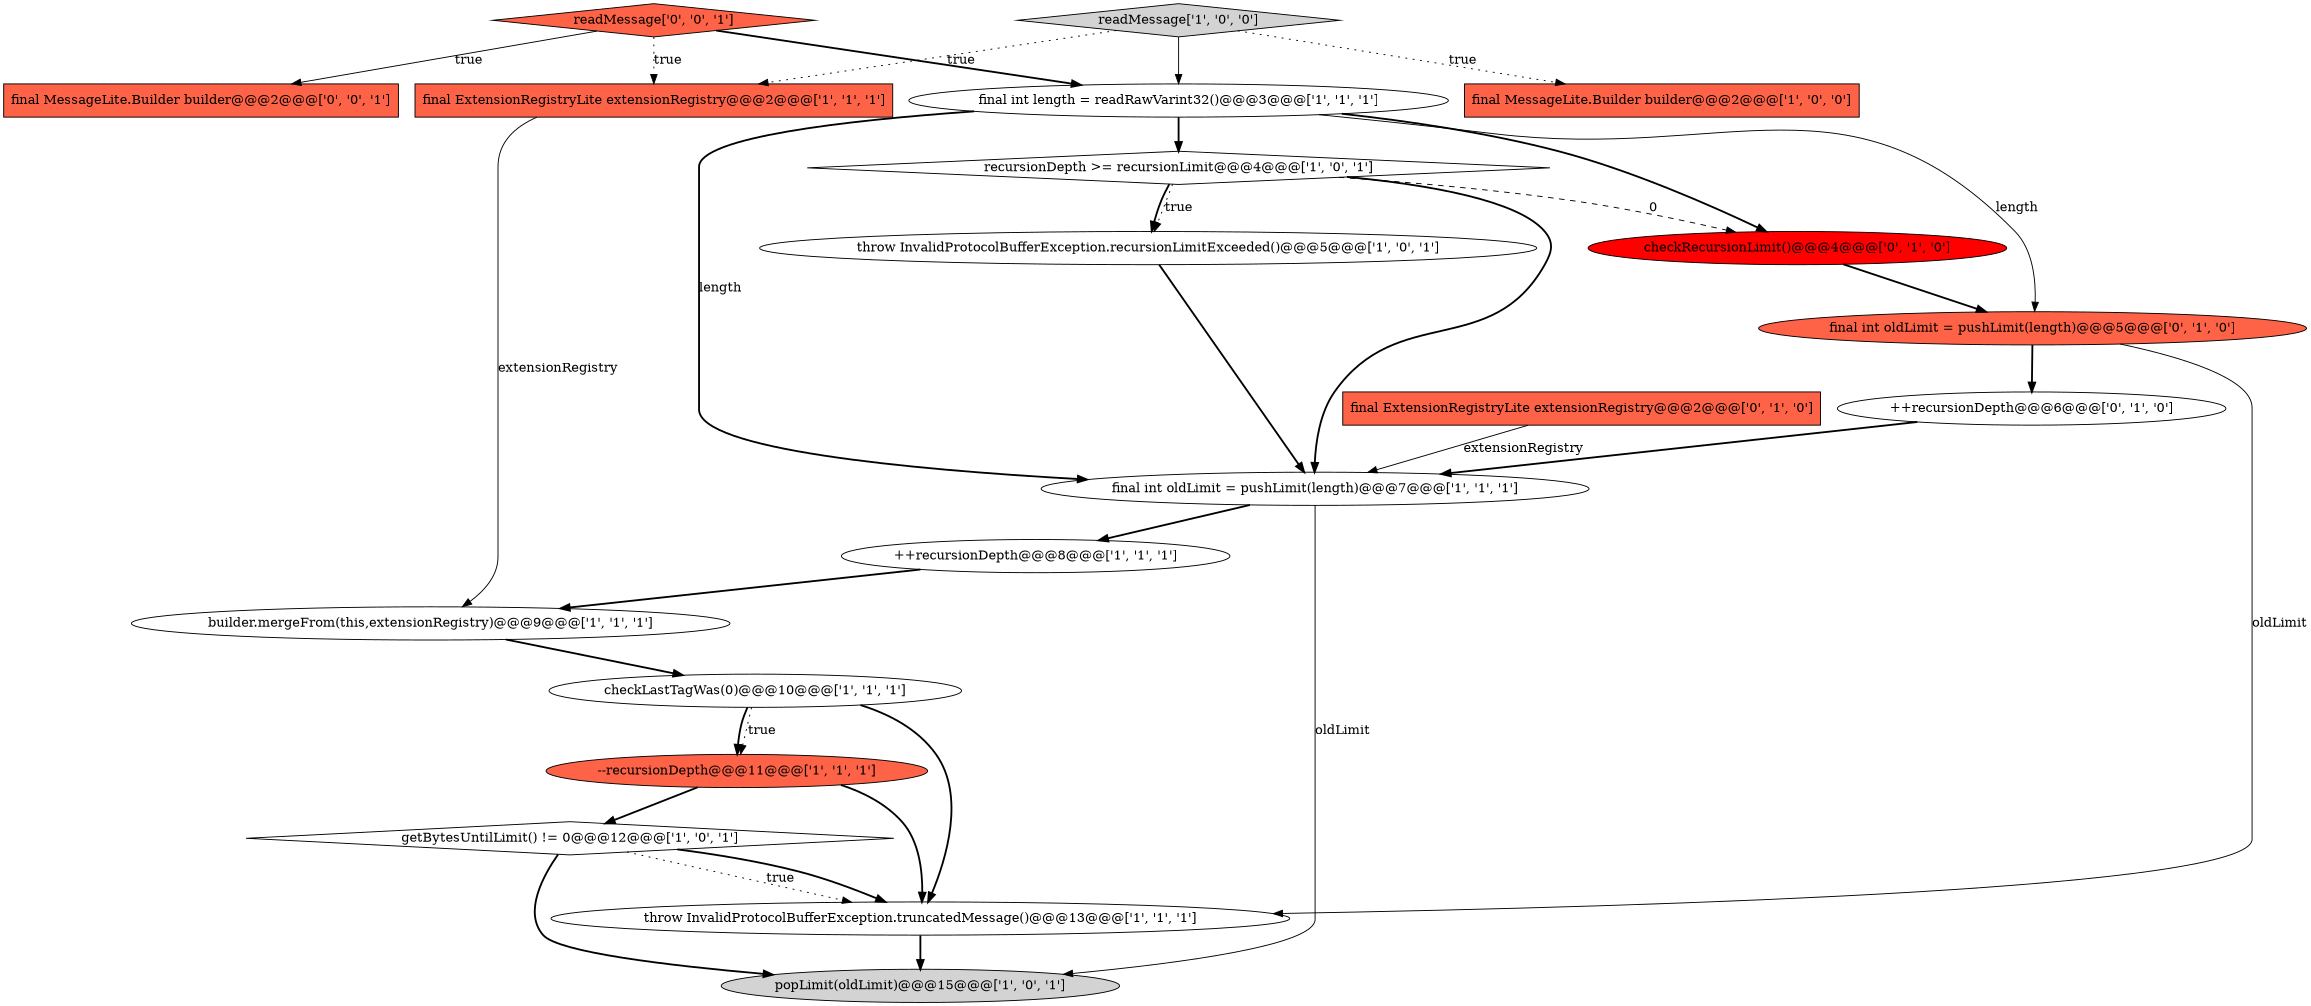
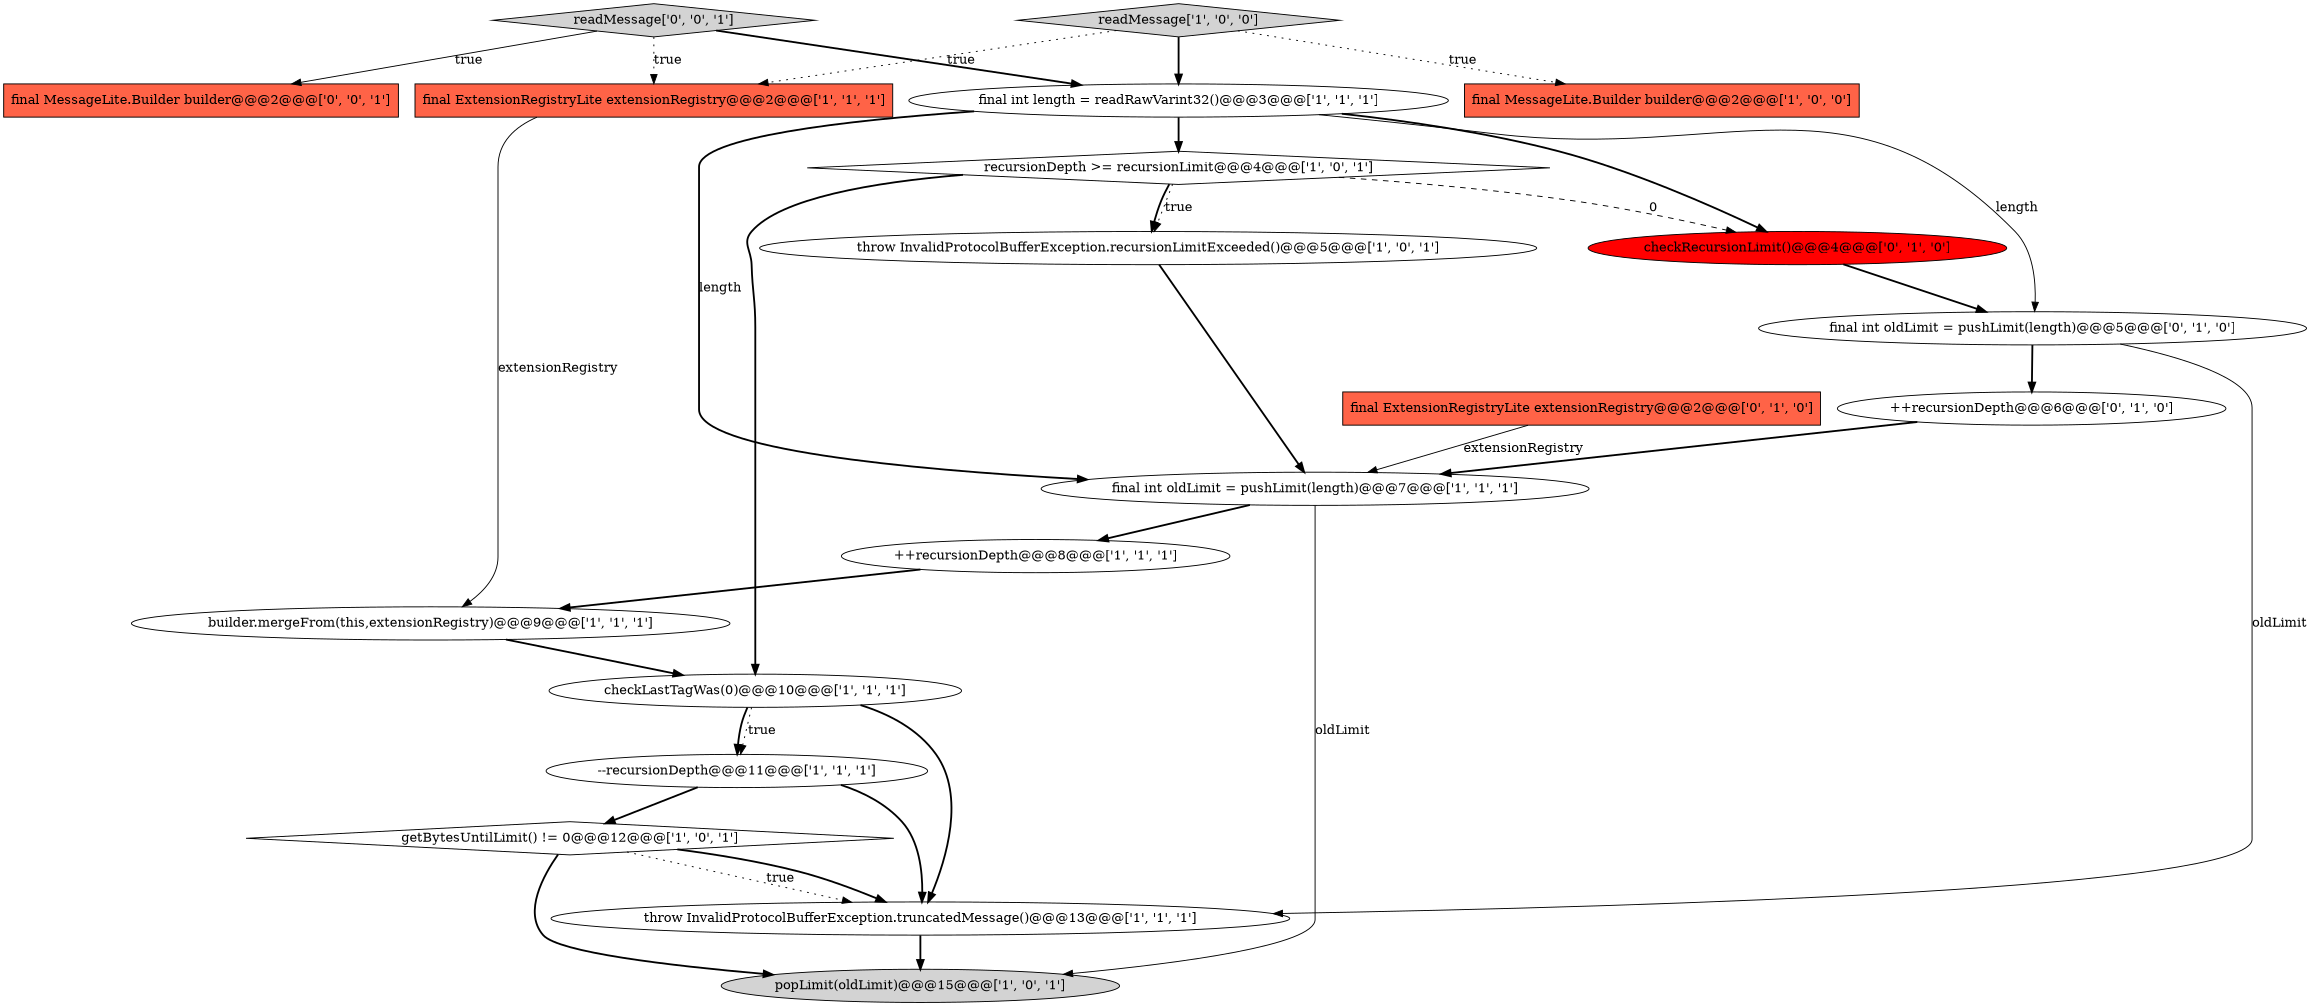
node "readMessage['0', '0', '1']": fillcolor tomato -> lightgray
edge "readMessage['1', '0', '0']" -> "final int length = readRawVarint32()@@@3@@@['1', '1', '1']": style solid -> bold
edge "recursionDepth >= recursionLimit@@@4@@@['1', '0', '1']" -> "final int oldLimit = pushLimit(length)@@@7@@@['1', '1', '1']": now "recursionDepth >= recursionLimit@@@4@@@['1', '0', '1']" -> "checkLastTagWas(0)@@@10@@@['1', '1', '1']"
node "final int oldLimit = pushLimit(length)@@@5@@@['0', '1', '0']": fillcolor tomato -> white
node "--recursionDepth@@@11@@@['1', '1', '1']": fillcolor tomato -> white
